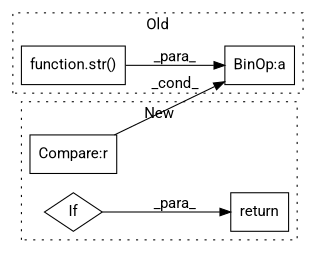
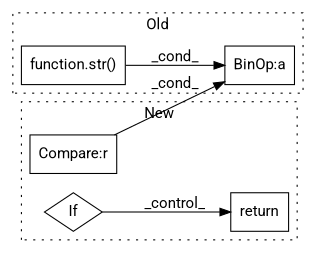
edge "function.str()" -> "BinOp:a": label "_para_" -> "_cond_"
edge "If" -> "return": label "_para_" -> "_control_"
